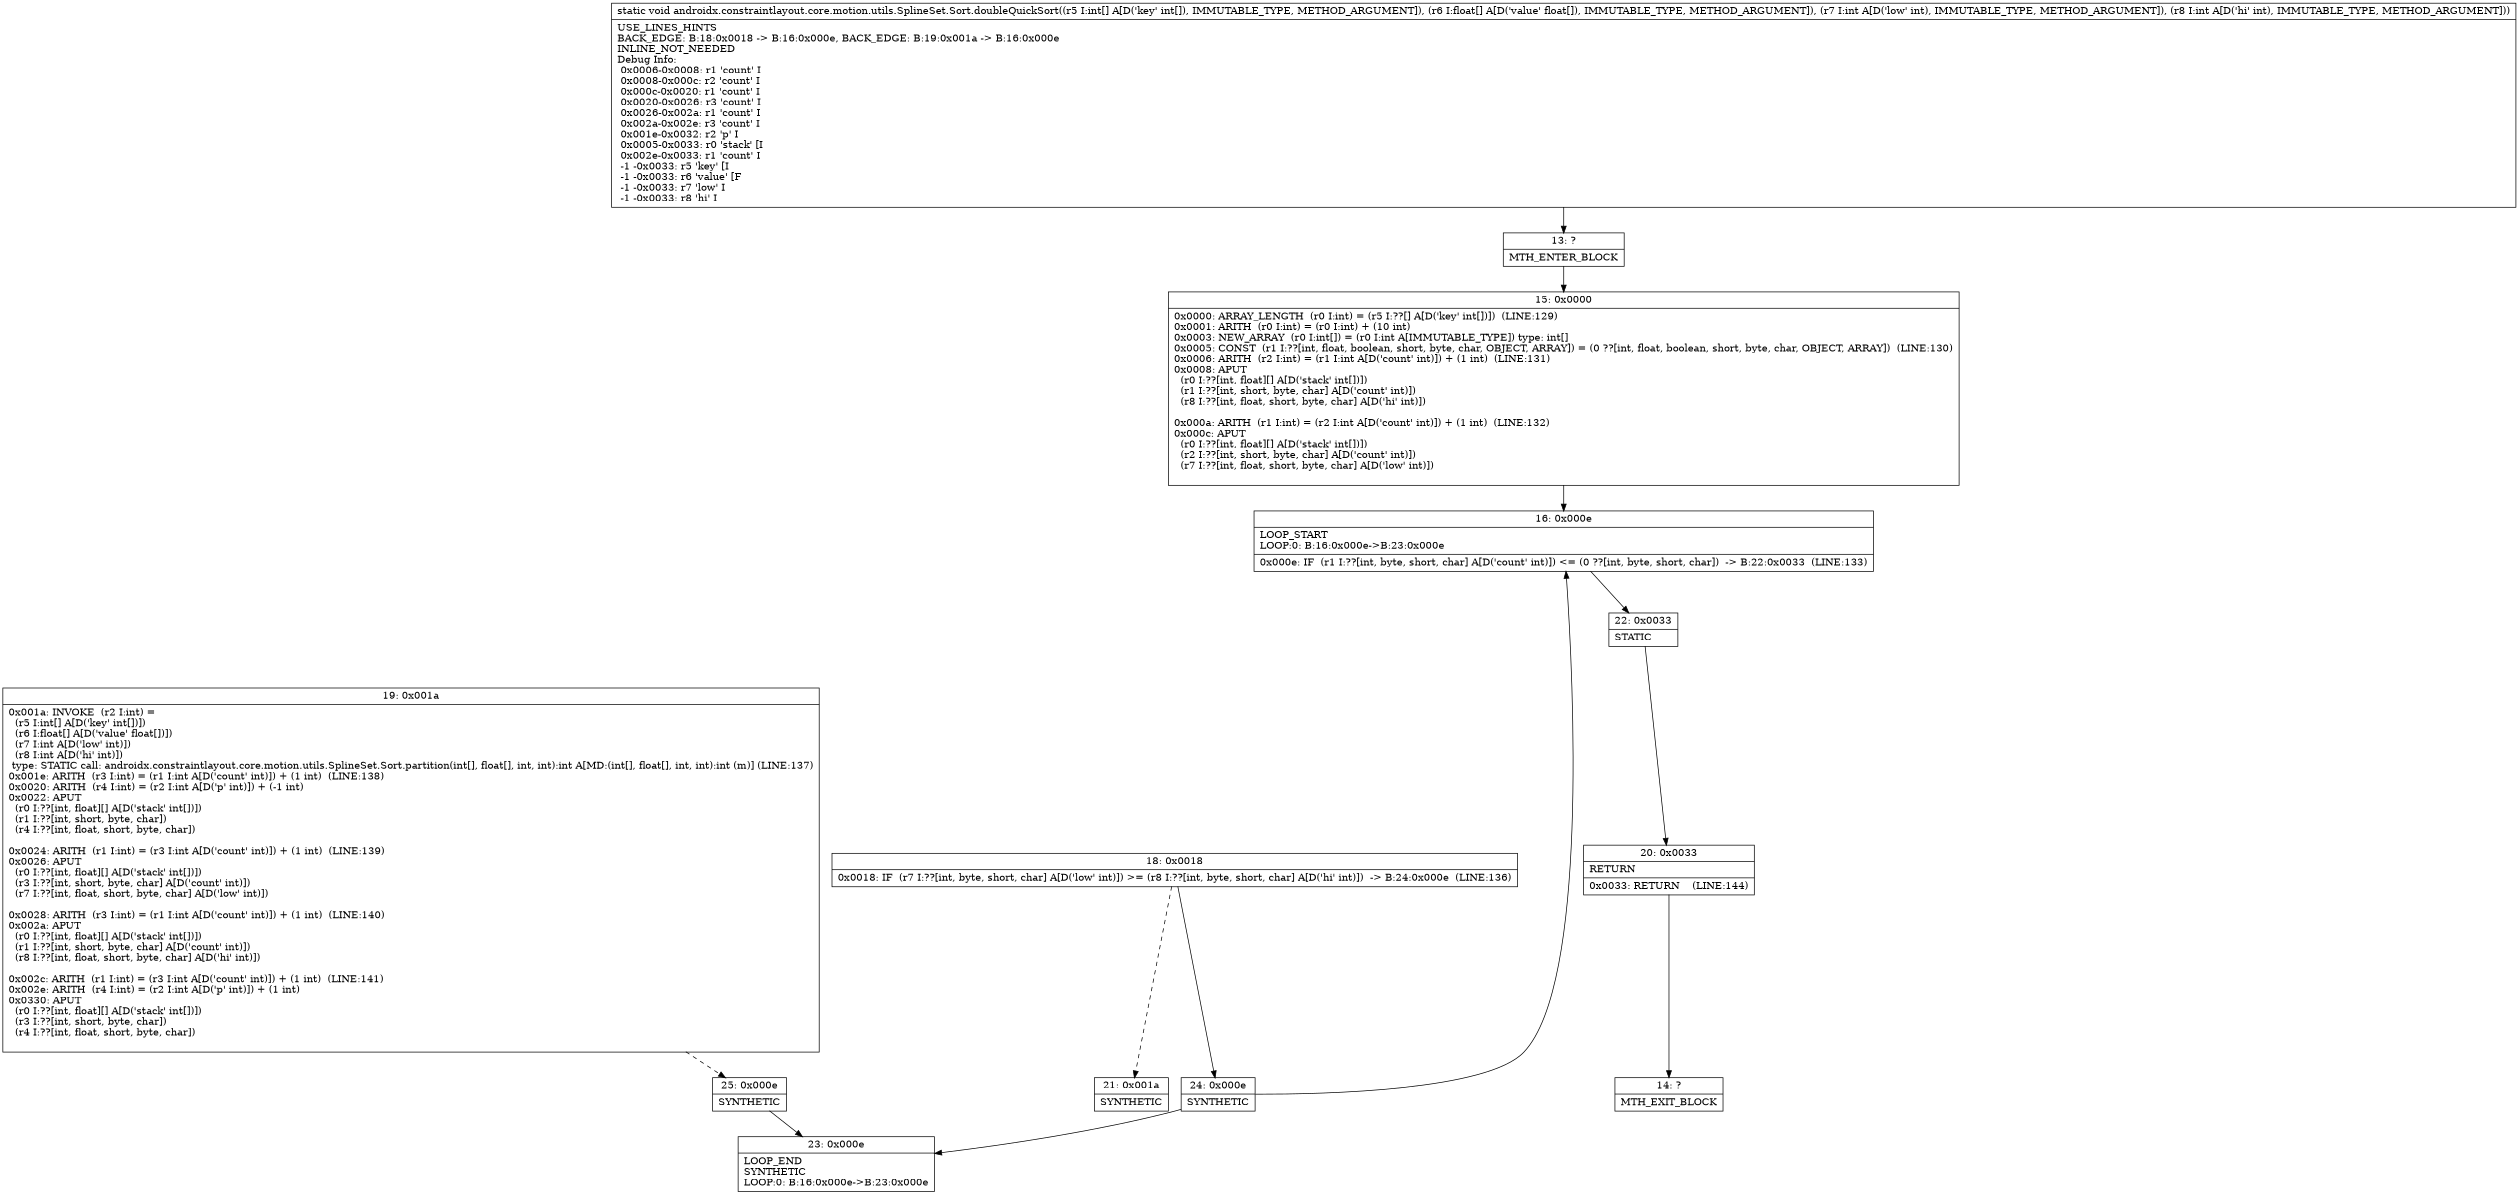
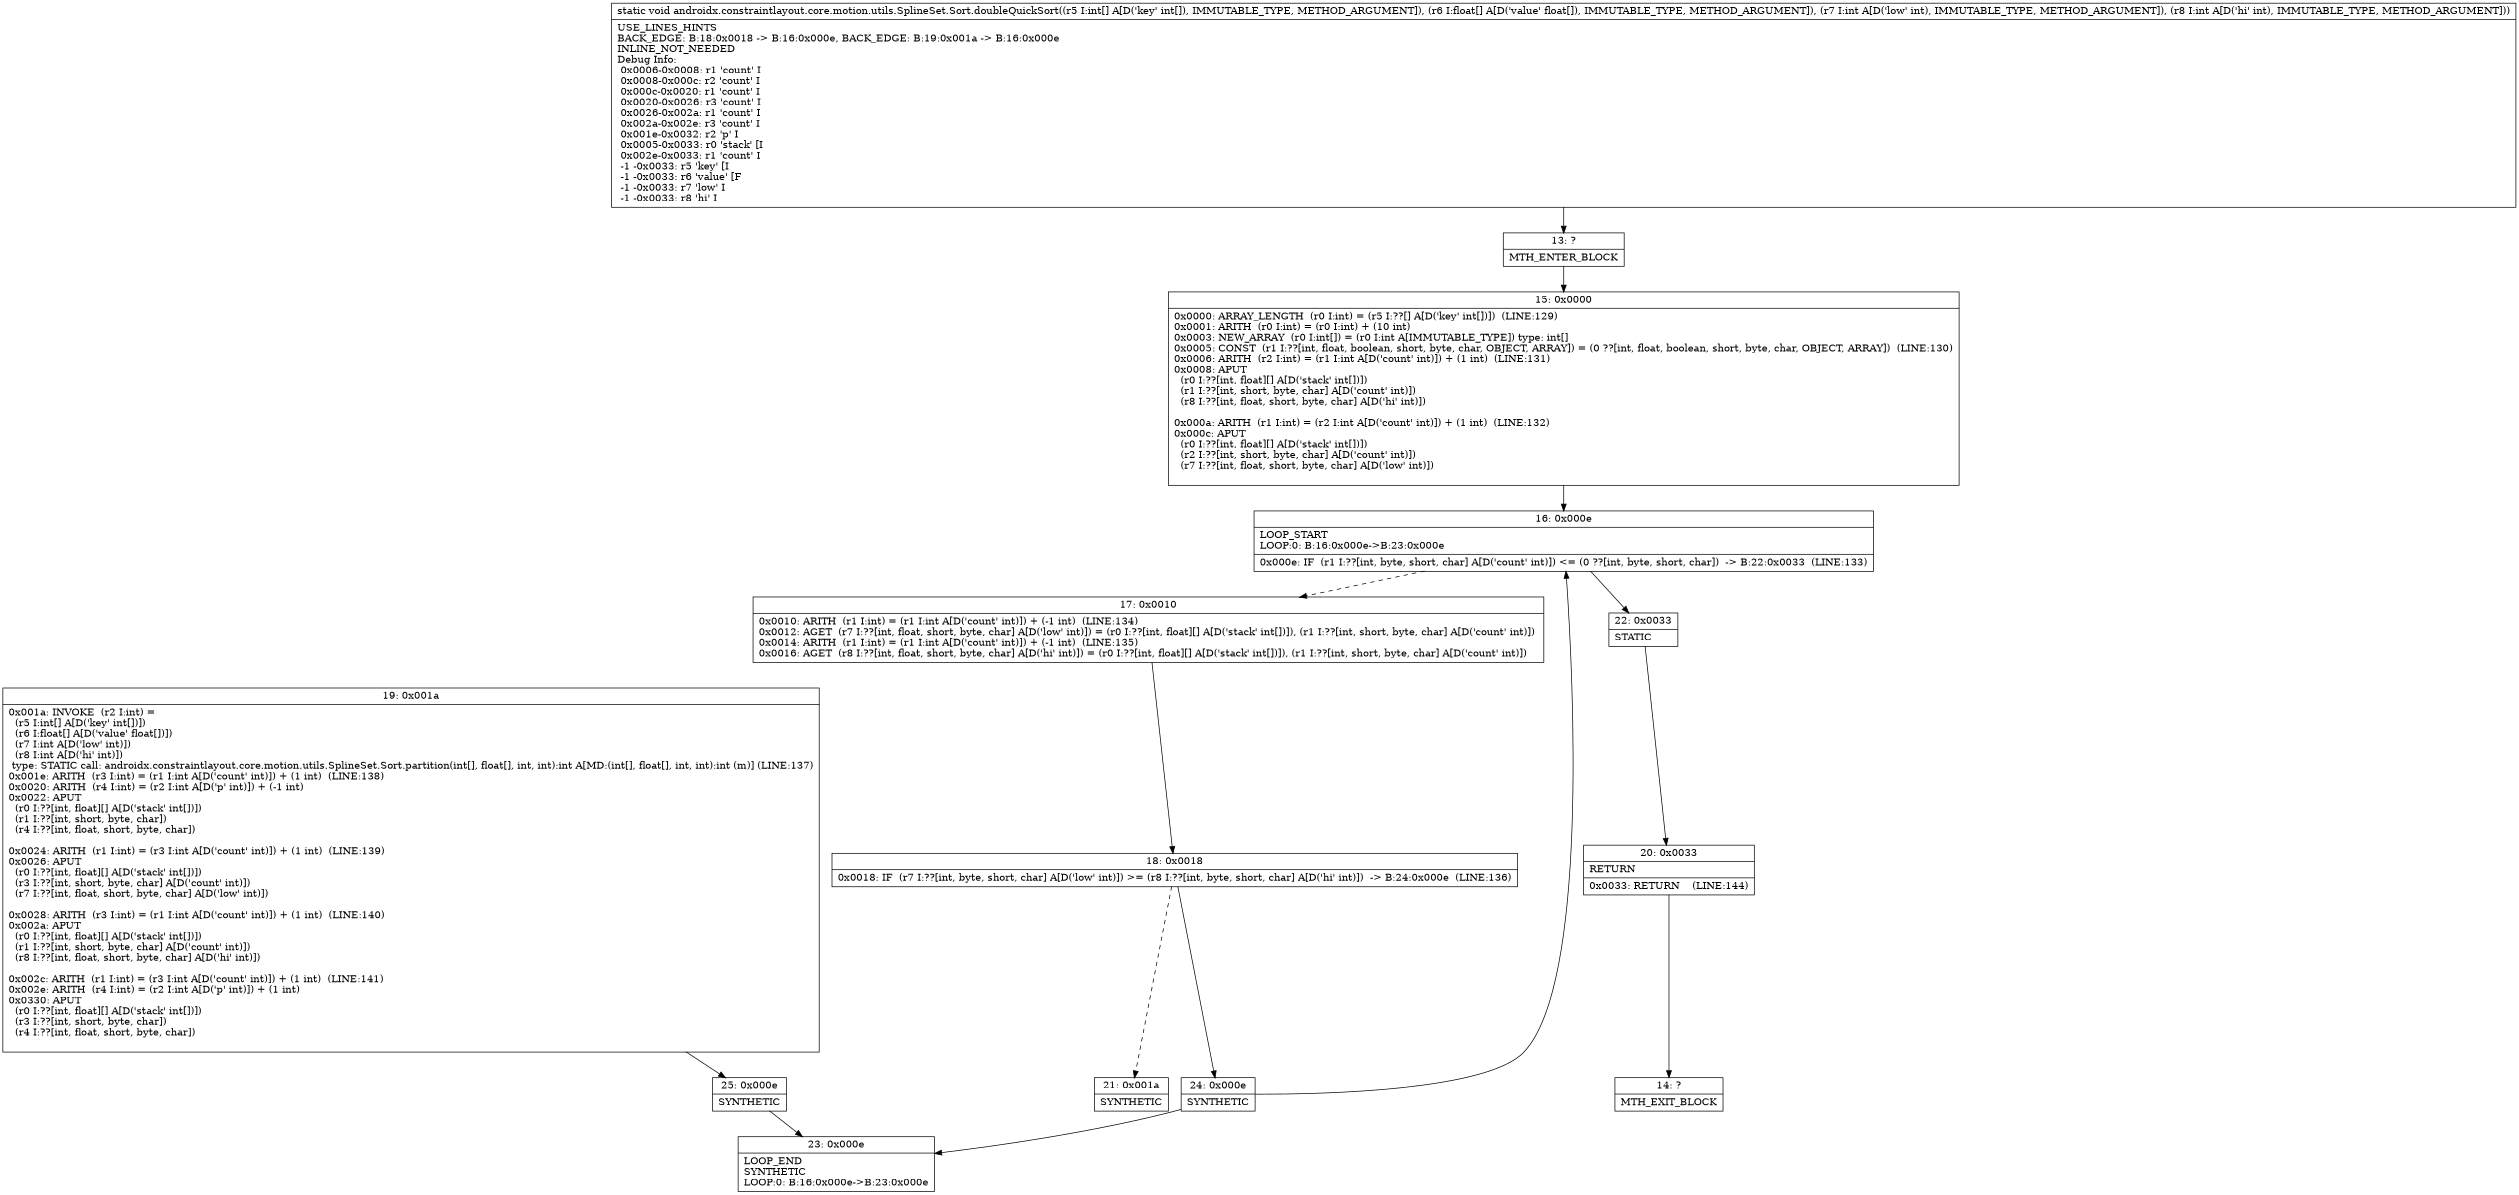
node "17: 0x0010": added
edge "19: 0x001a" -> "25: 0x000e": style dashed -> solid
